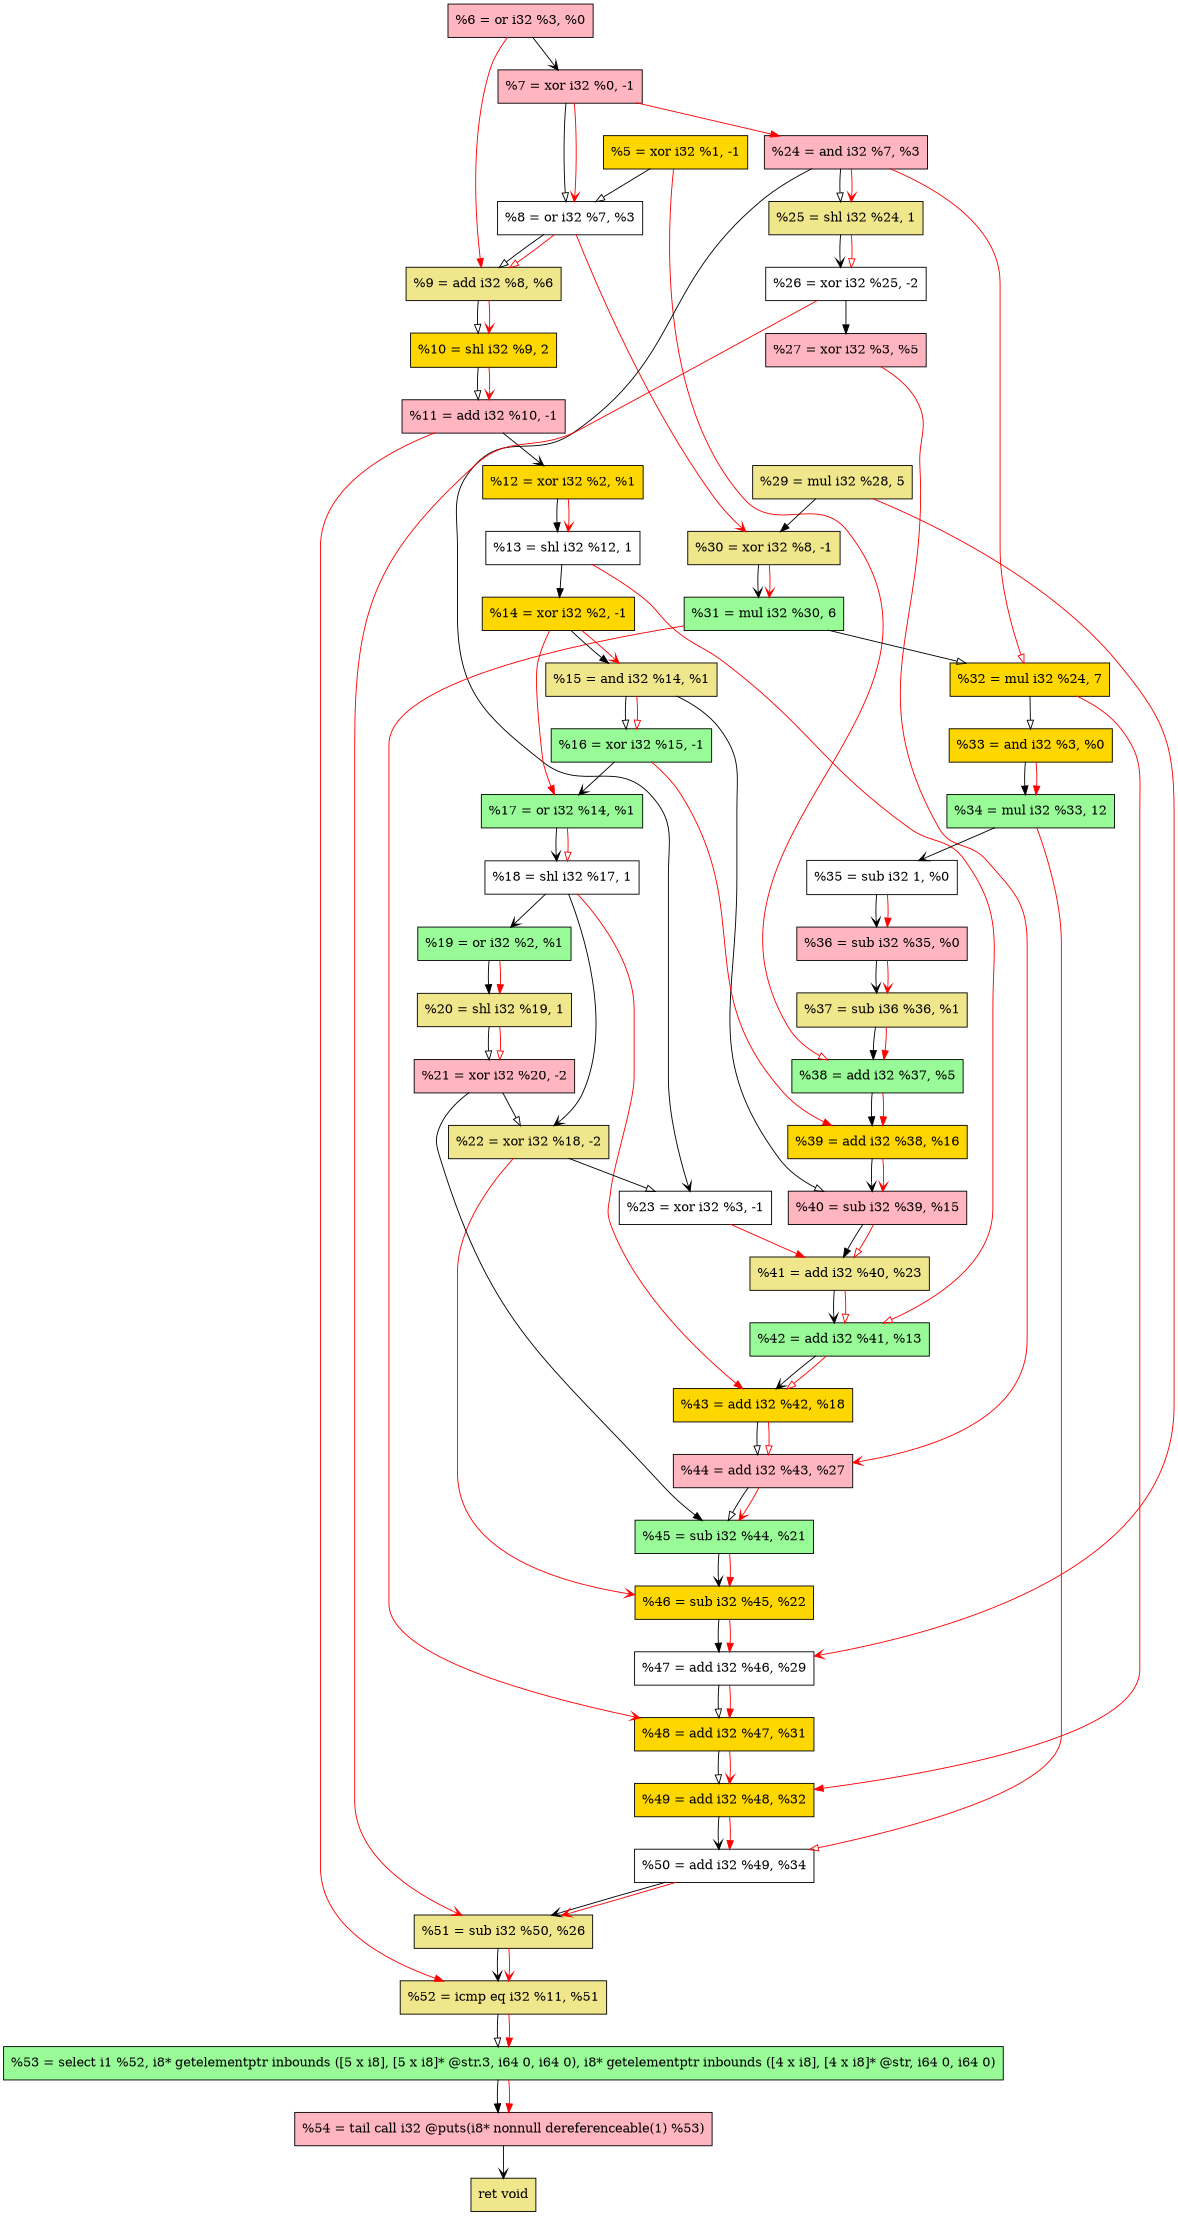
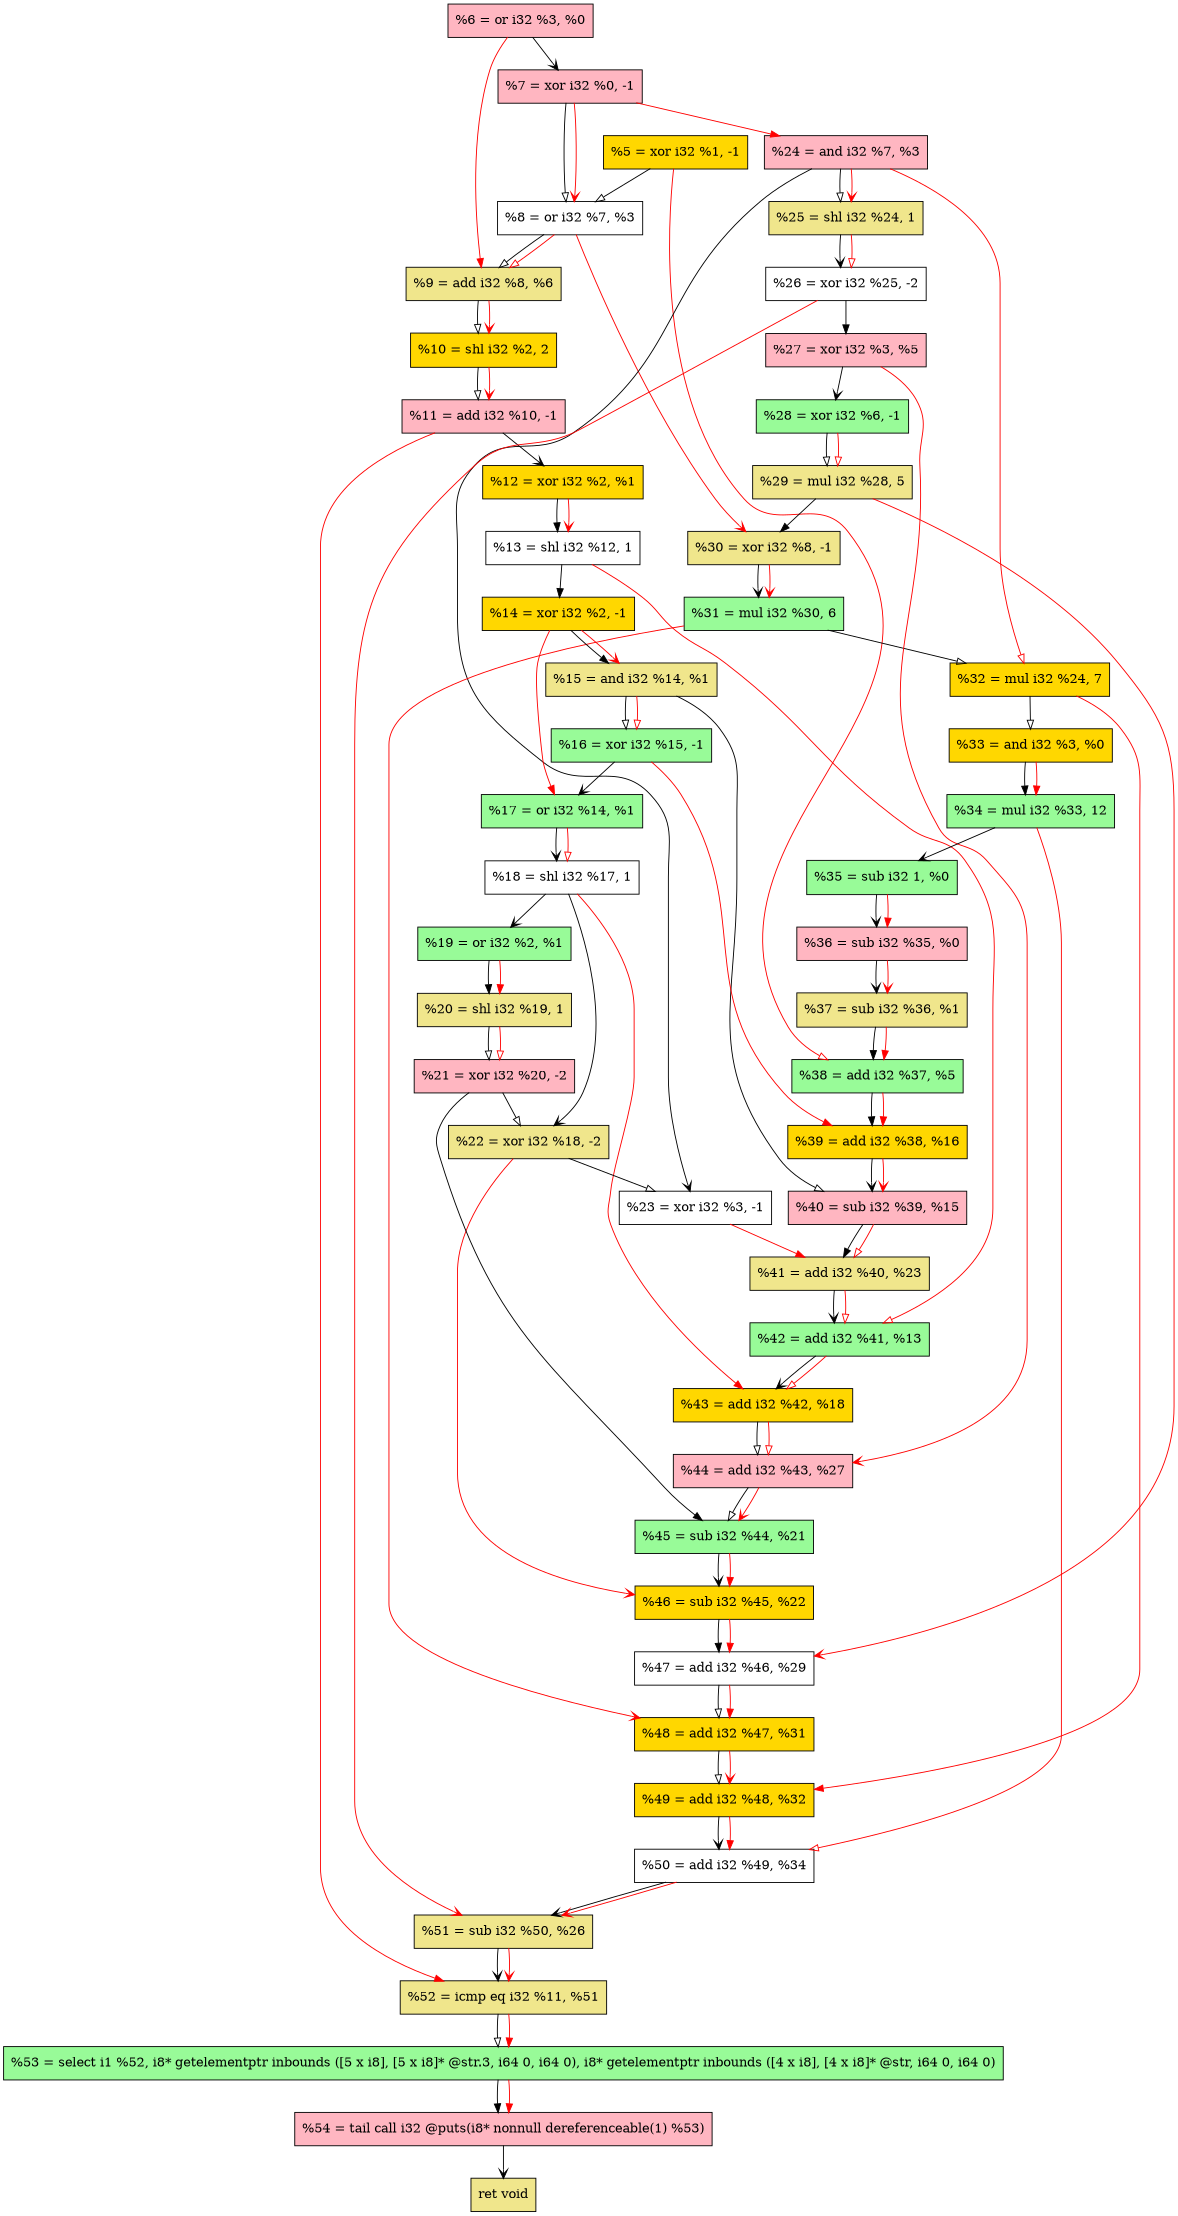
node "%10 = shl i32 %9, 2": label "%10 = shl i32 %9, 2" -> "%10 = shl i32 %2, 2"
node "%28 = xor i32 %6, -1": added
node "%35 = sub i32 1, %0": fillcolor white -> palegreen
node "%37 = sub i36 %36, %1": label "%37 = sub i36 %36, %1" -> "%37 = sub i32 %36, %1"
